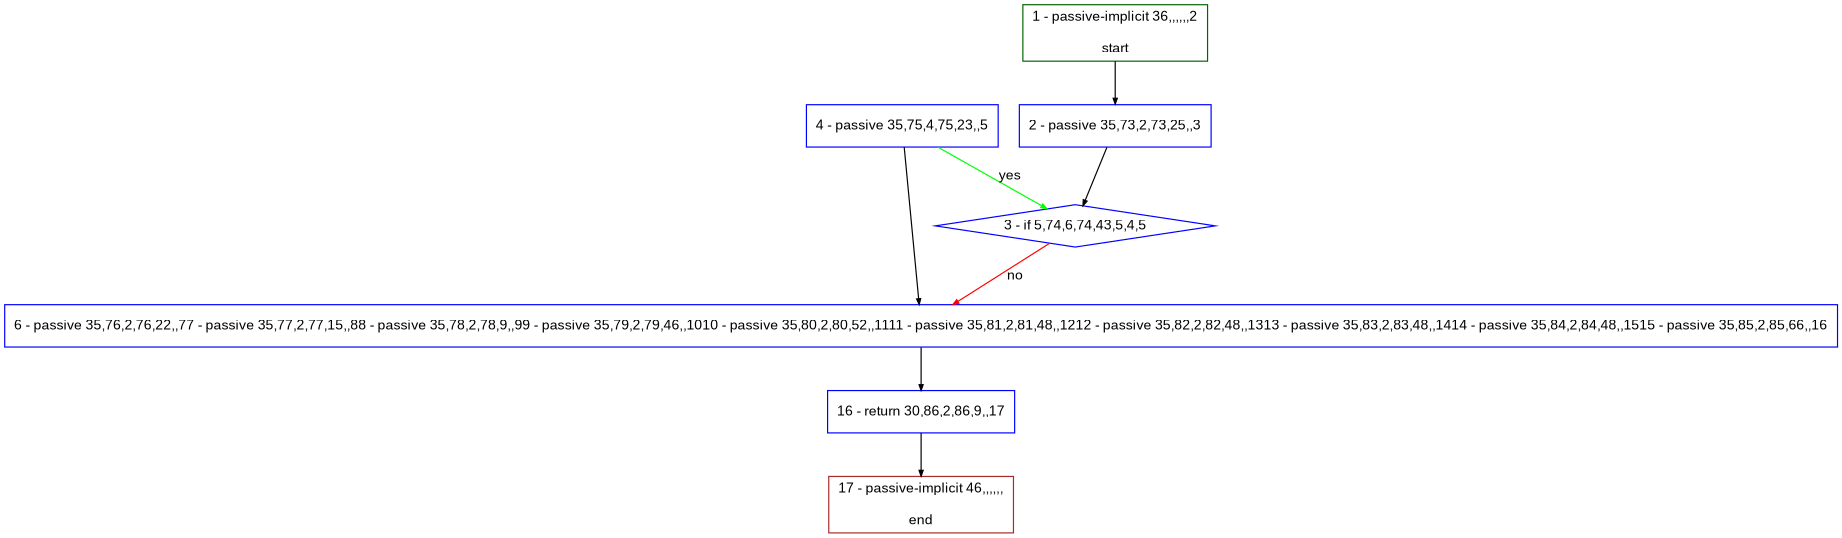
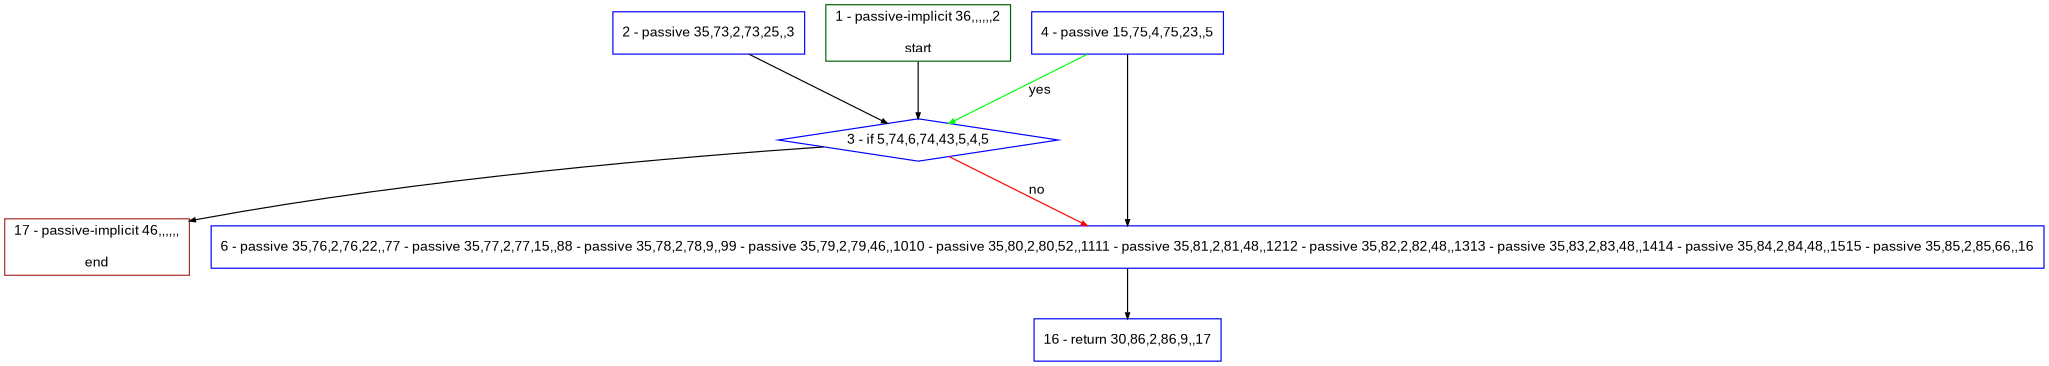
edge "1 - passive-implicit 36,,,,,,2 start" -> "2 - passive 35,73,2,73,25,,3": now "1 - passive-implicit 36,,,,,,2 start" -> "3 - if 5,74,6,74,43,5,4,5"
node "4 - passive 35,75,4,75,23,,5": label "4 - passive 35,75,4,75,23,,5" -> "4 - passive 15,75,4,75,23,,5"
edge "16 - return 30,86,2,86,9,,17" -> "17 - passive-implicit 46,,,,,, end": now "3 - if 5,74,6,74,43,5,4,5" -> "17 - passive-implicit 46,,,,,, end"
